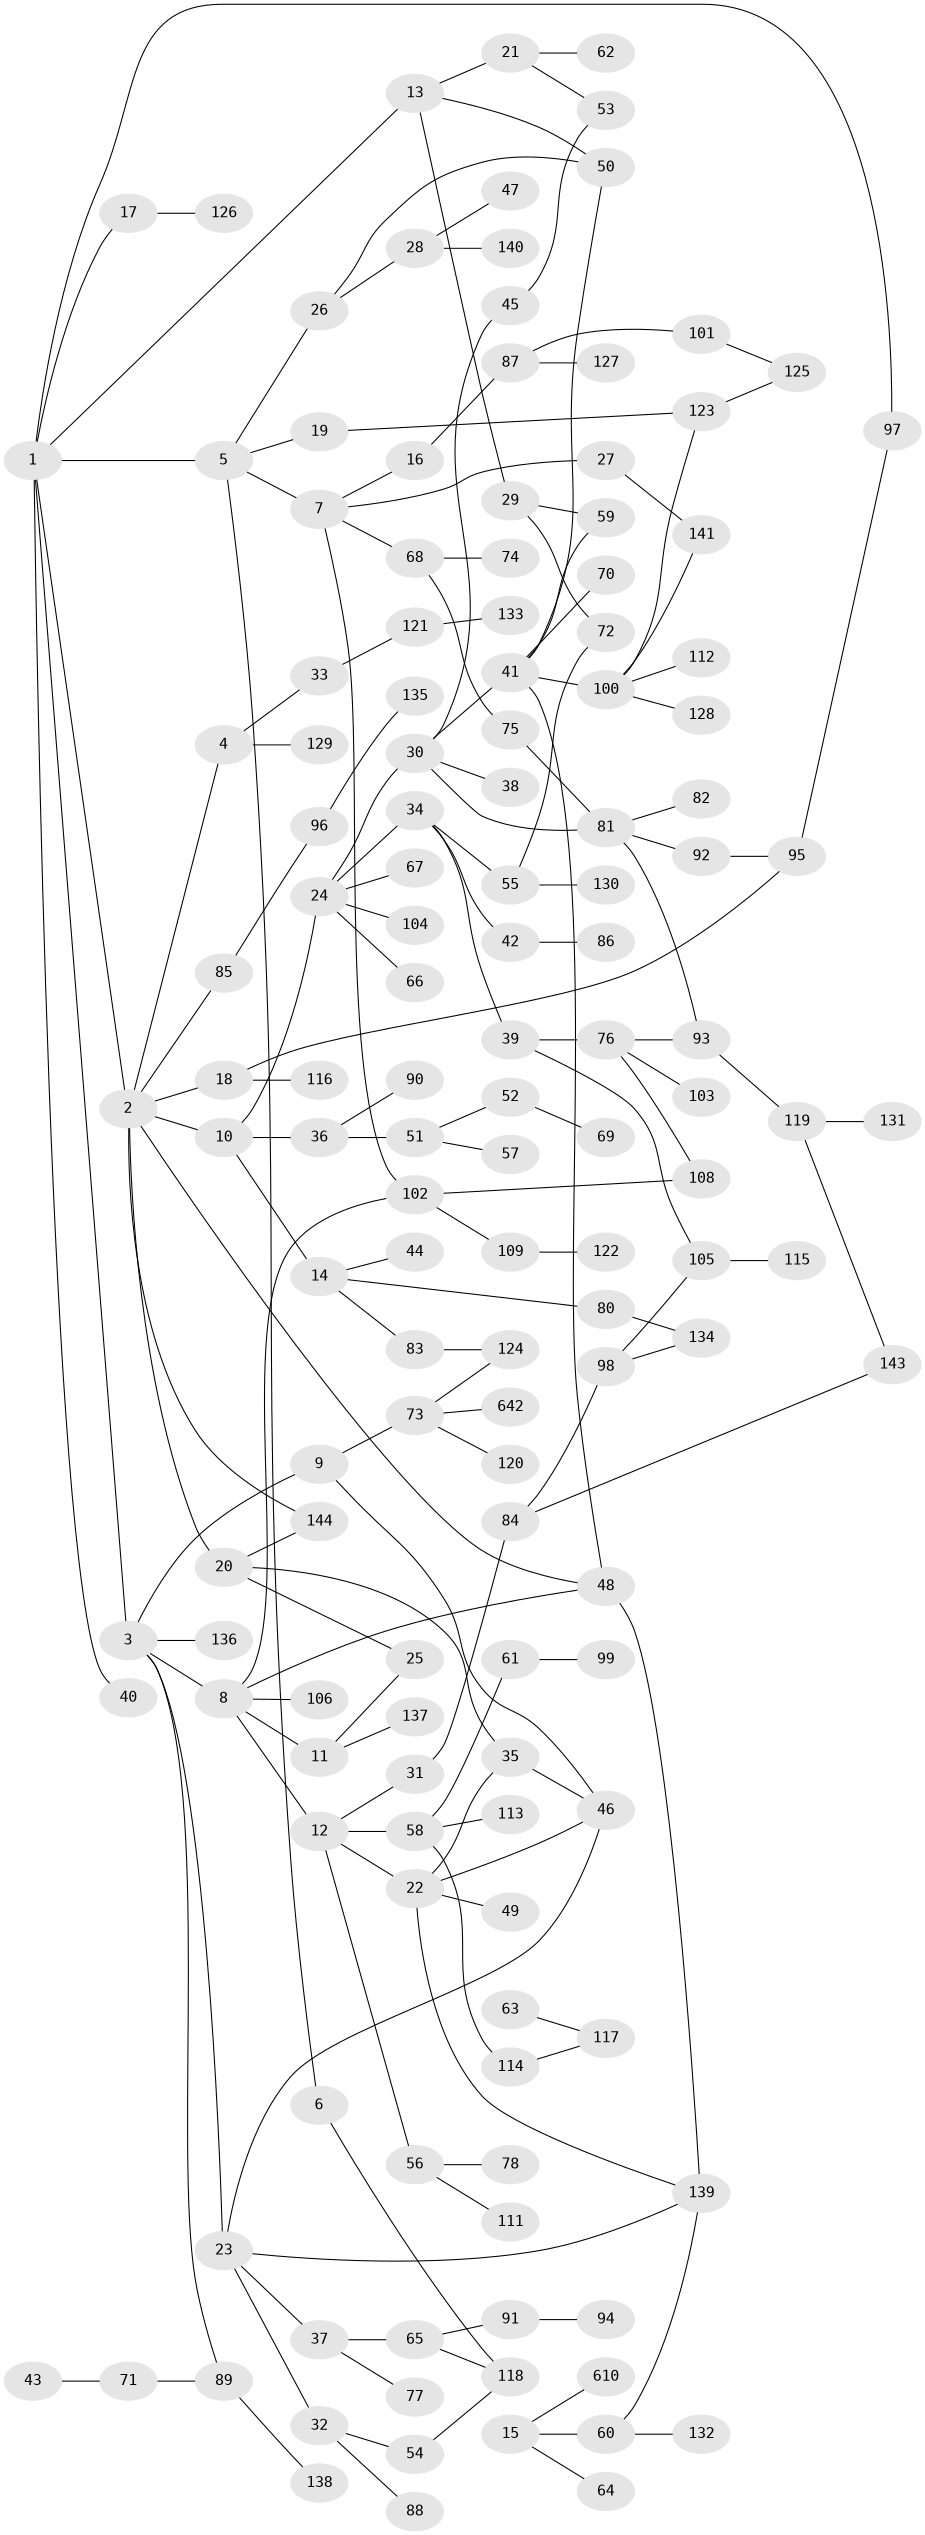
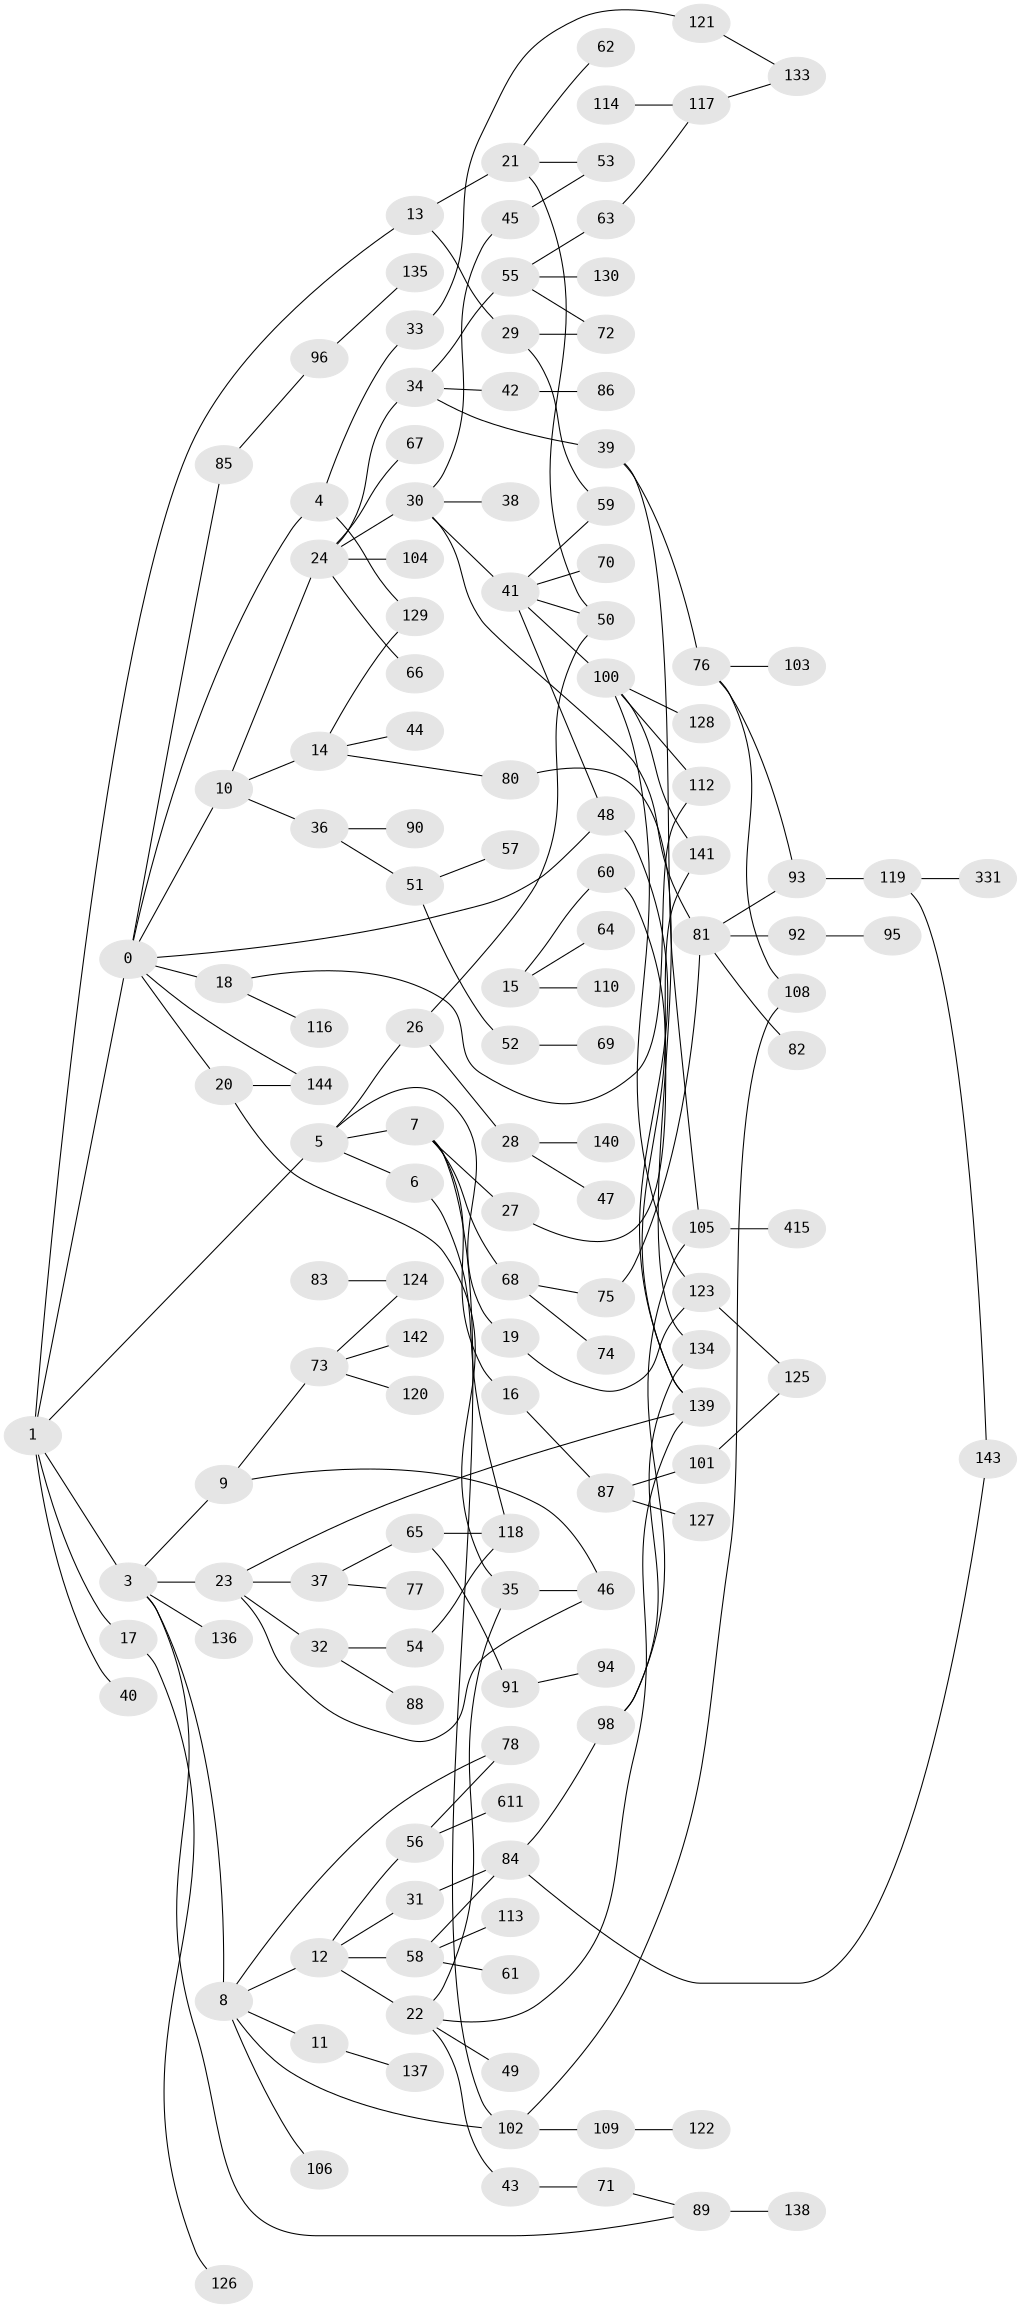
edge "133" -- "117": added
edge "13" -- "50": now "21" -- "50"
edge "63" -- "55": added
node "97": removed
edge "95" -- "18": now "112" -- "18"
node "2": label "2" -> "0"
node "131": label "131" -> "331"
node "115": label "115" -> "415"
edge "14" -- "83": now "14" -- "129"
node "642": label "642" -> "142"
edge "48" -- "8": now "78" -- "8"
node "25": removed
node "99": removed
edge "46" -- "22": now "43" -- "22"
edge "58" -- "114": now "58" -- "84"
node "111": label "111" -> "611"
node "610": label "610" -> "110"
node "132": removed
